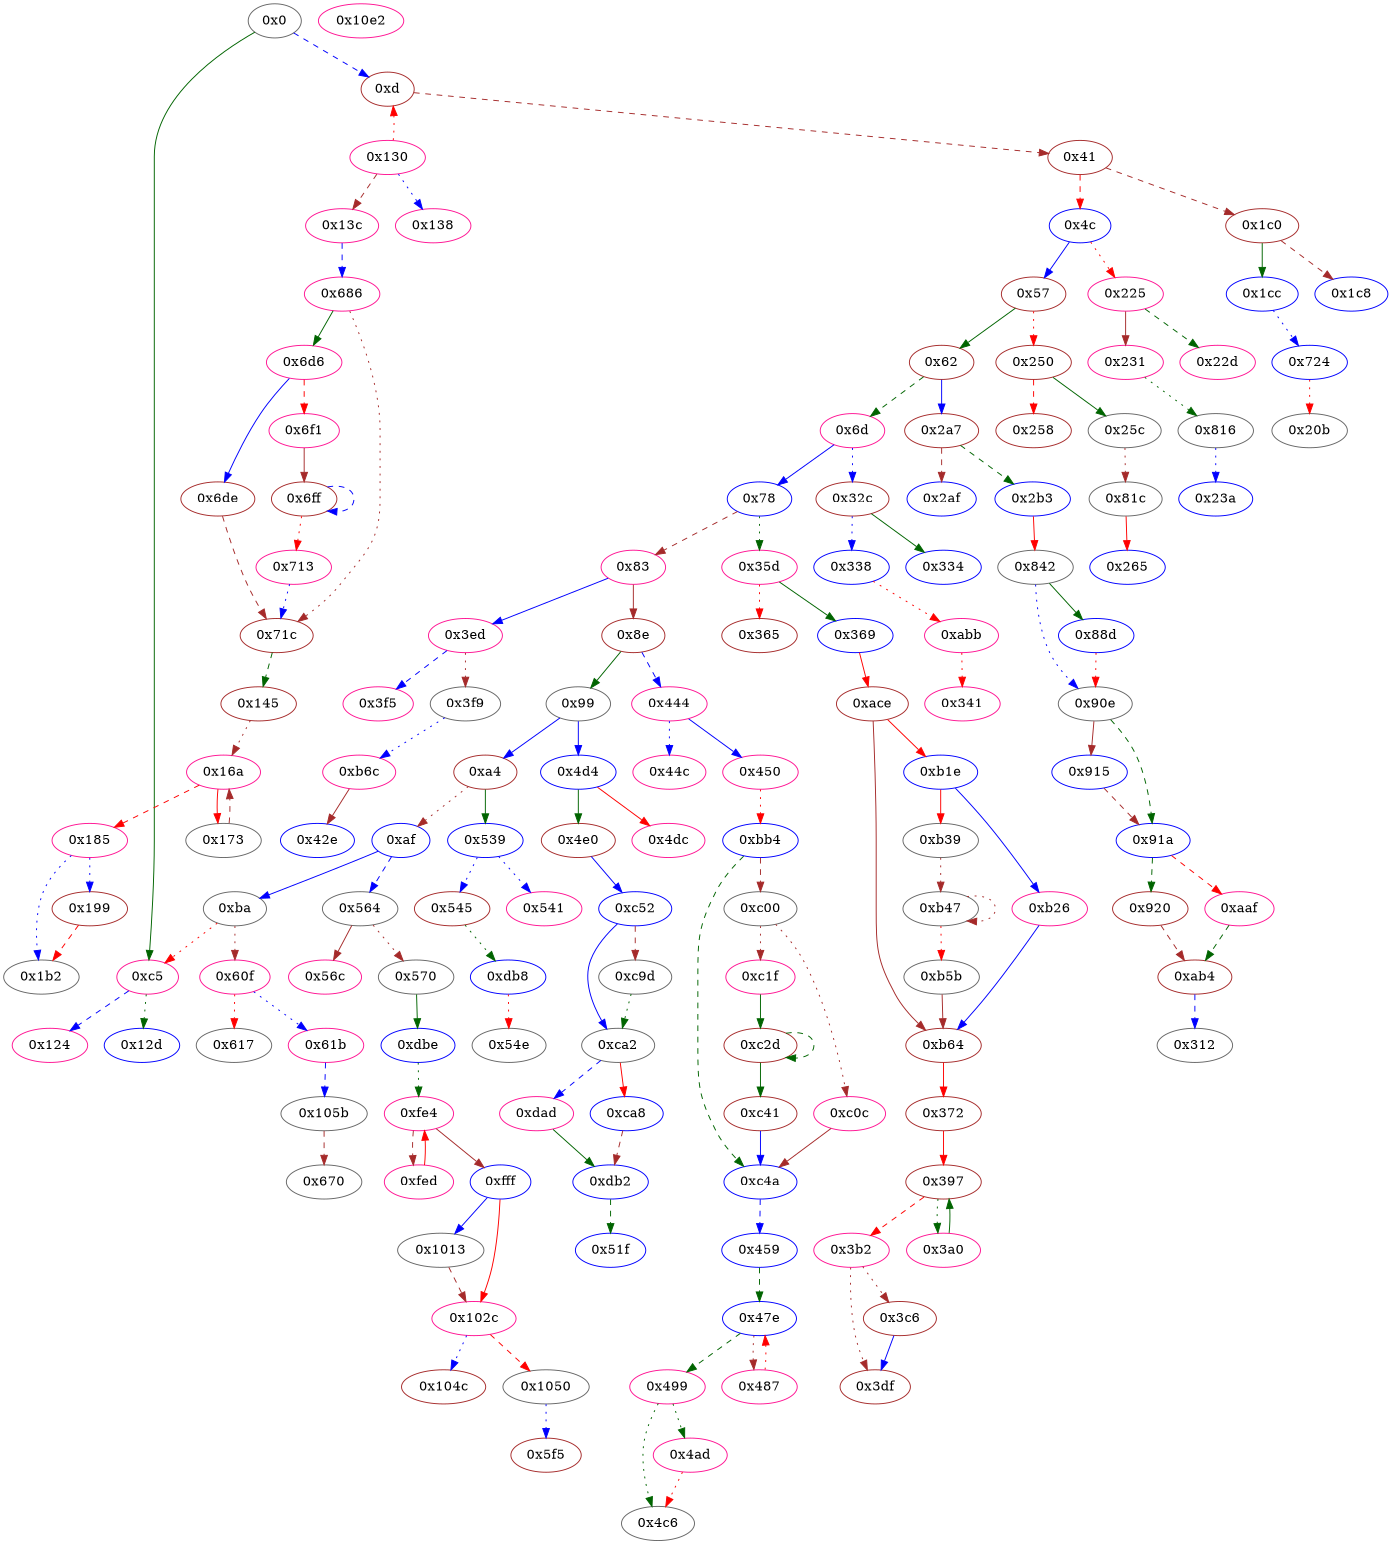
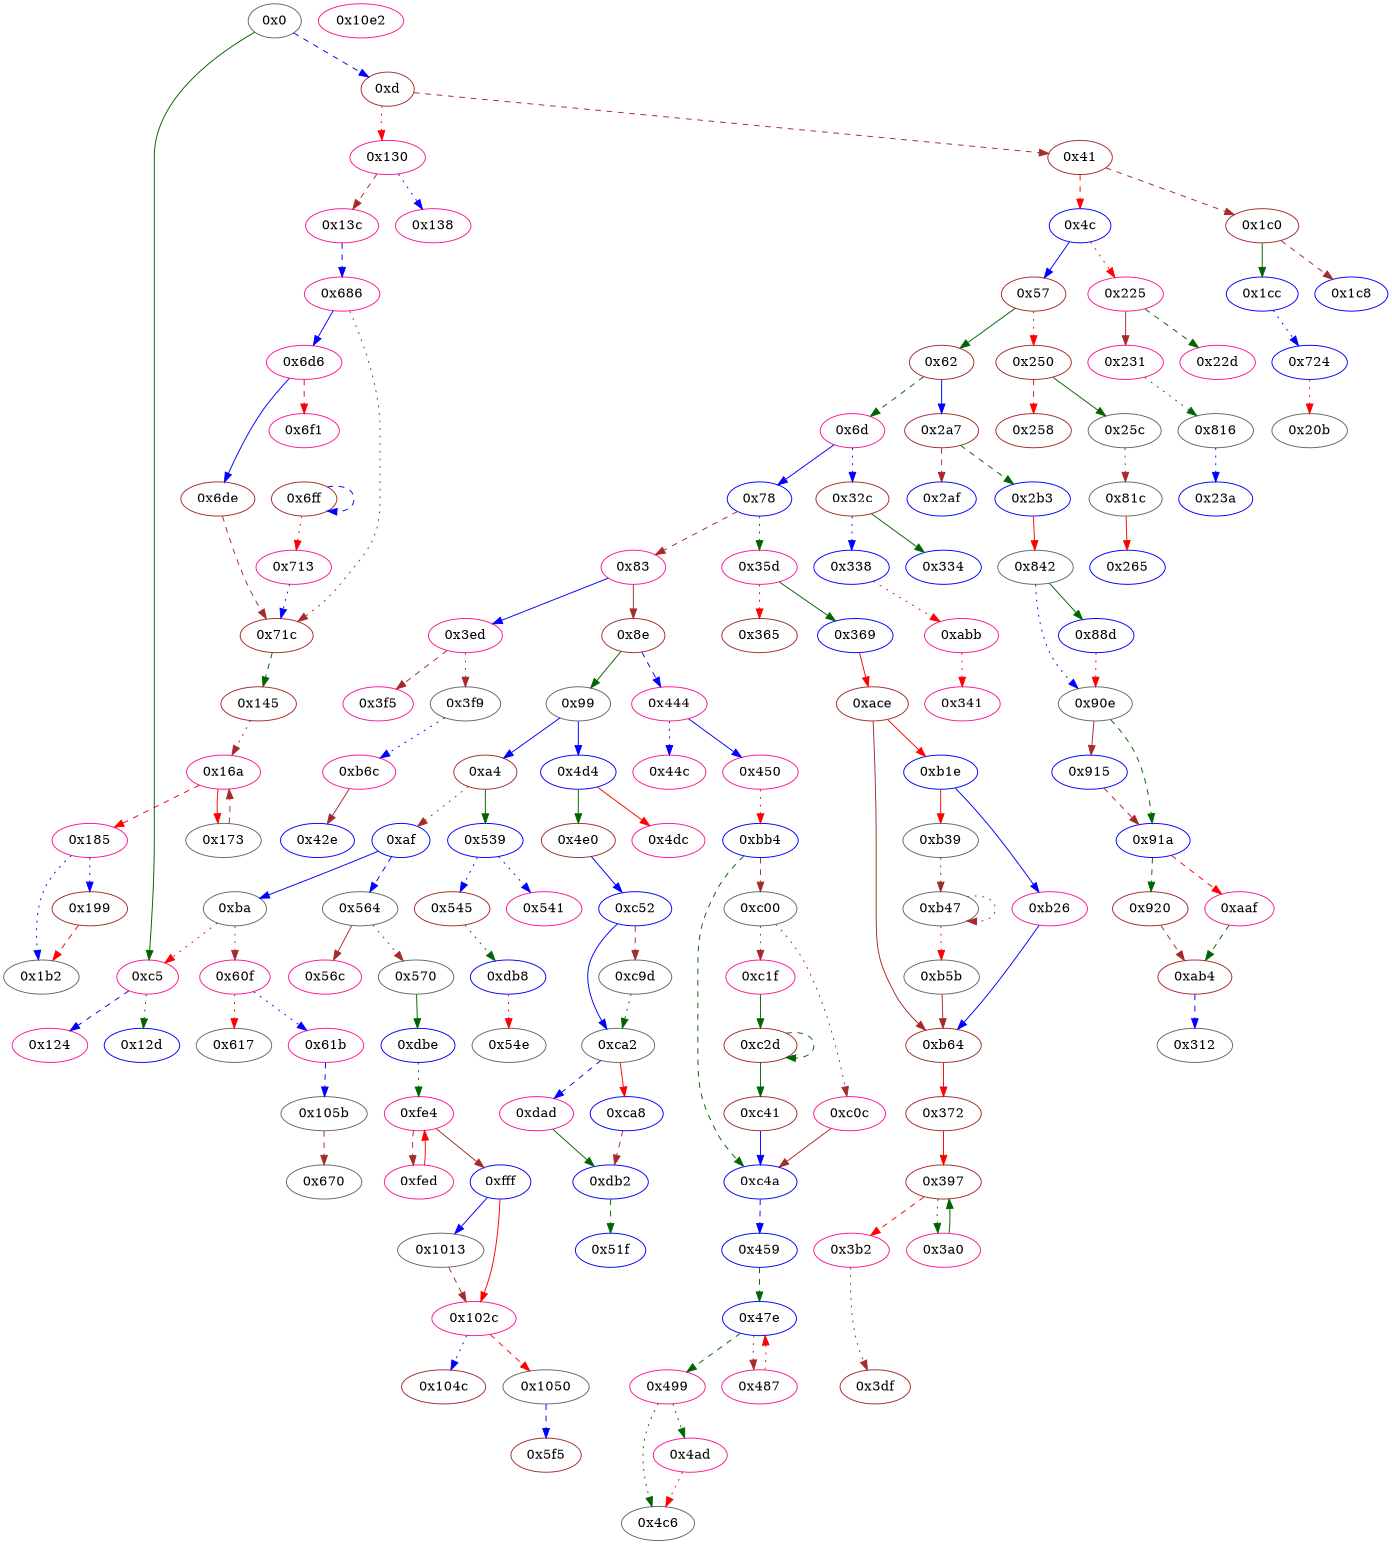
edge "0x130" -> "0xd": reversed
edge "0x686" -> "0x6d6": color darkgreen -> blue
edge "0x6f1" -> "0x6ff": removed
edge "0x3ed" -> "0x3f5": color blue -> brown
node "0x3c6": removed
edge "0x1050" -> "0x5f5": style dotted -> dashed
